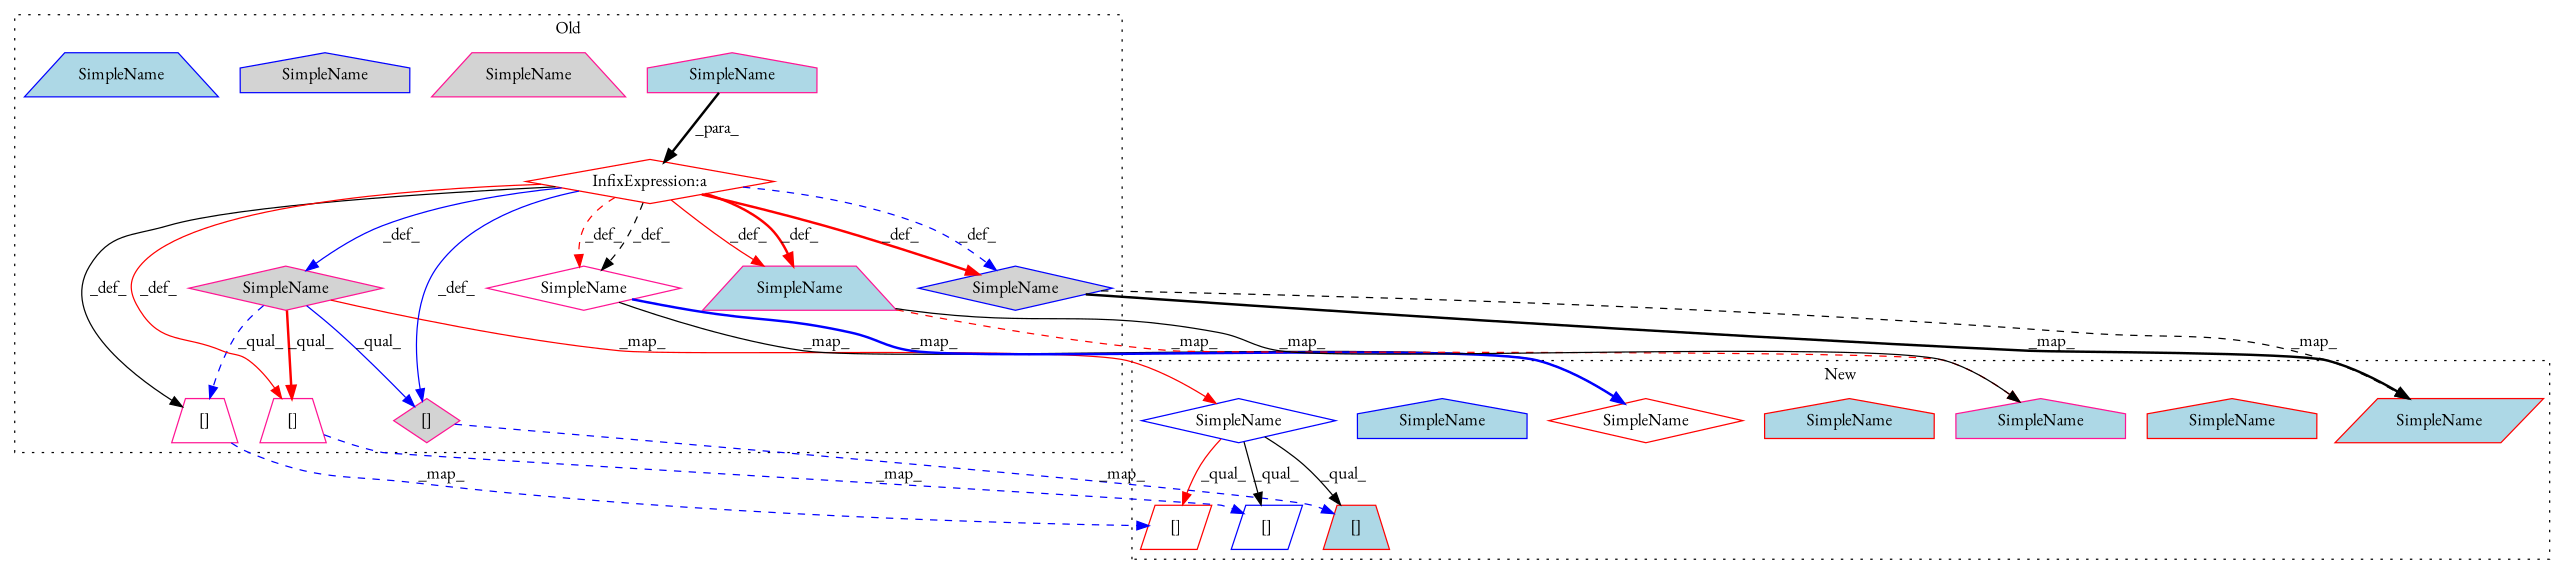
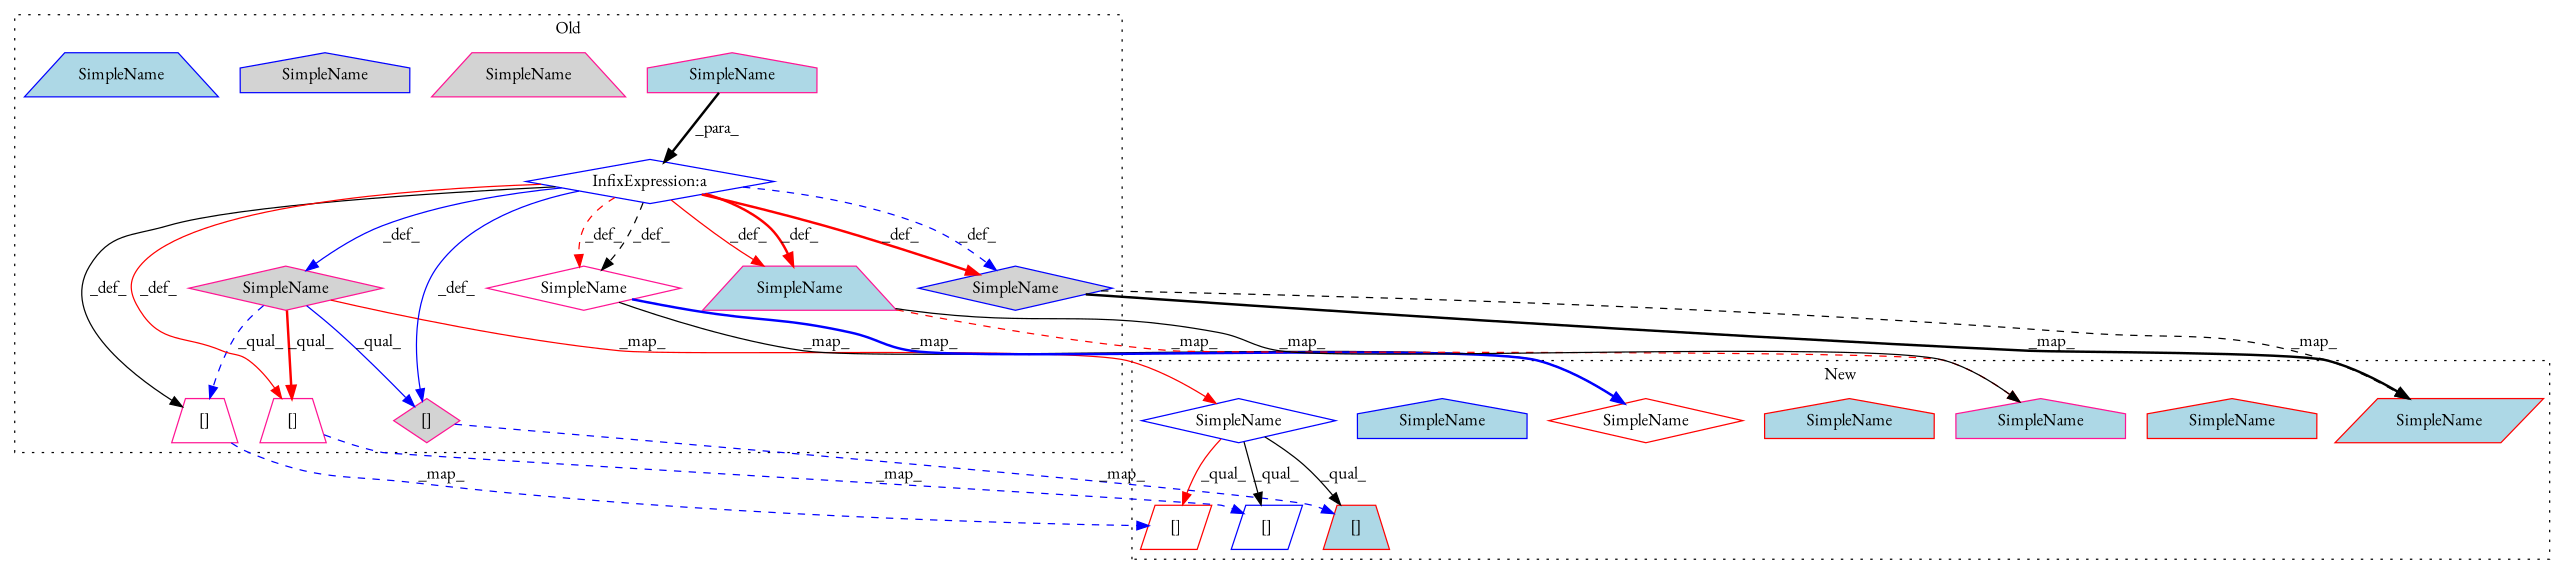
node "InfixExpression:a": color red -> blue
